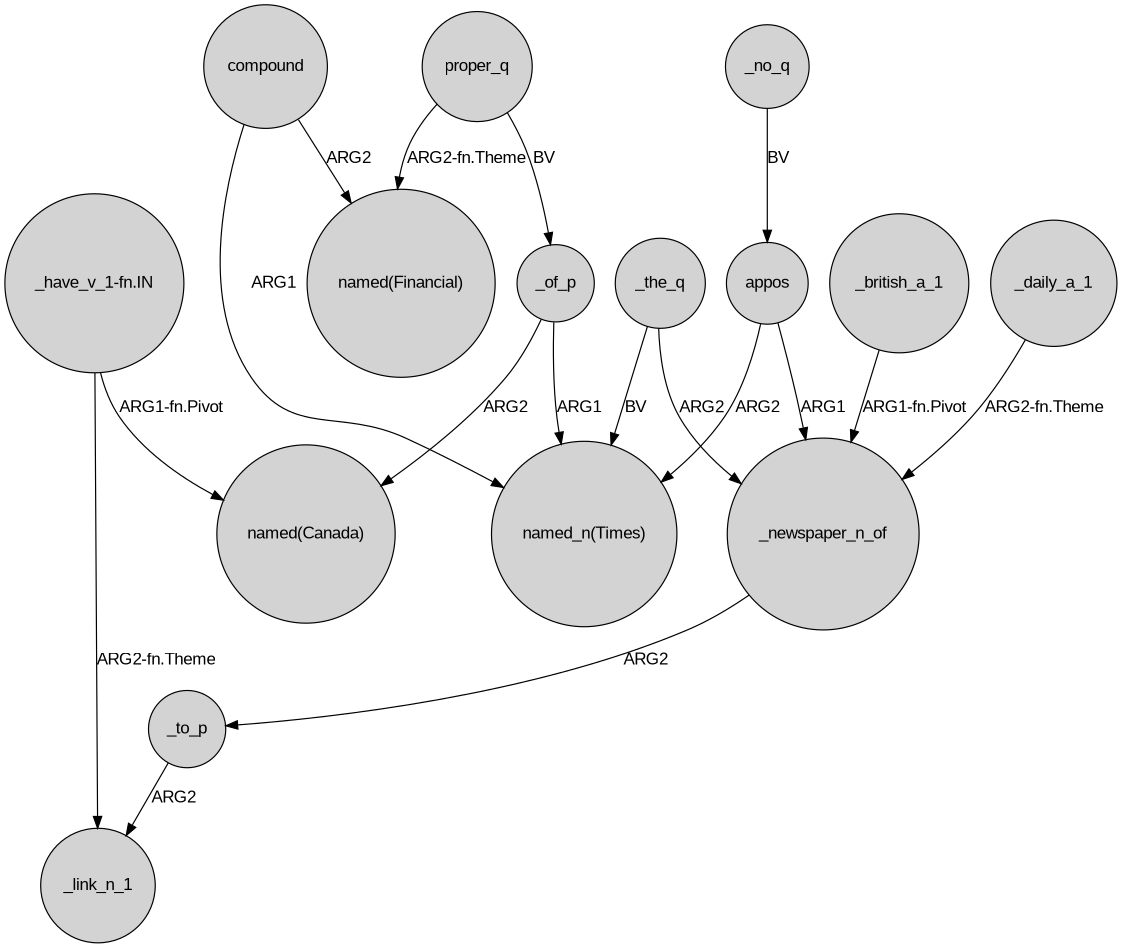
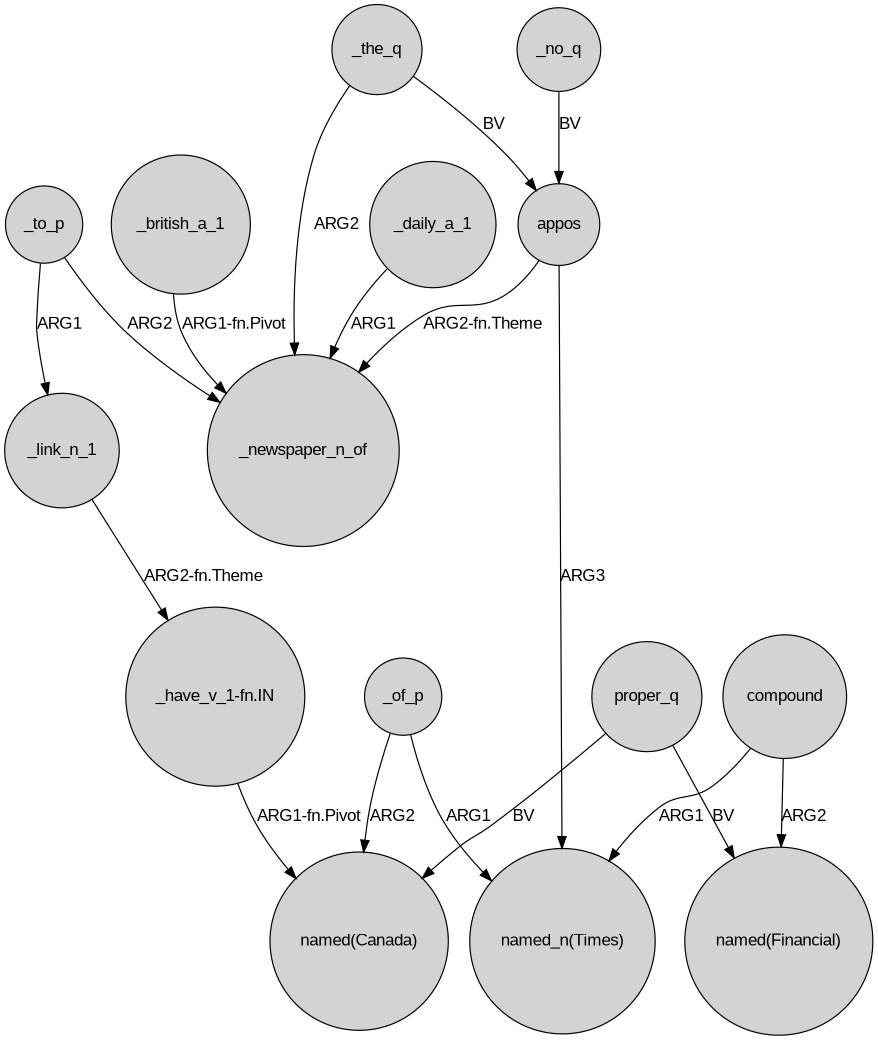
edge "proper_q" -> "named(Financial)": label "ARG2-fn.Theme" -> "BV"
edge "proper_q" -> "_of_p": now "proper_q" -> "named(Canada)"
edge "_the_q" -> "named_n(Times)": now "_the_q" -> "appos"
edge "appos" -> "named_n(Times)": label "ARG2" -> "ARG3"
edge "appos" -> "_newspaper_n_of": label "ARG1" -> "ARG2-fn.Theme"
edge "_daily_a_1" -> "_newspaper_n_of": label "ARG2-fn.Theme" -> "ARG1"
edge "_have_v_1-fn.IN" -> "_link_n_1": reversed
edge "_newspaper_n_of" -> "_to_p": reversed
edge "_to_p" -> "_link_n_1": label "ARG2" -> "ARG1"
